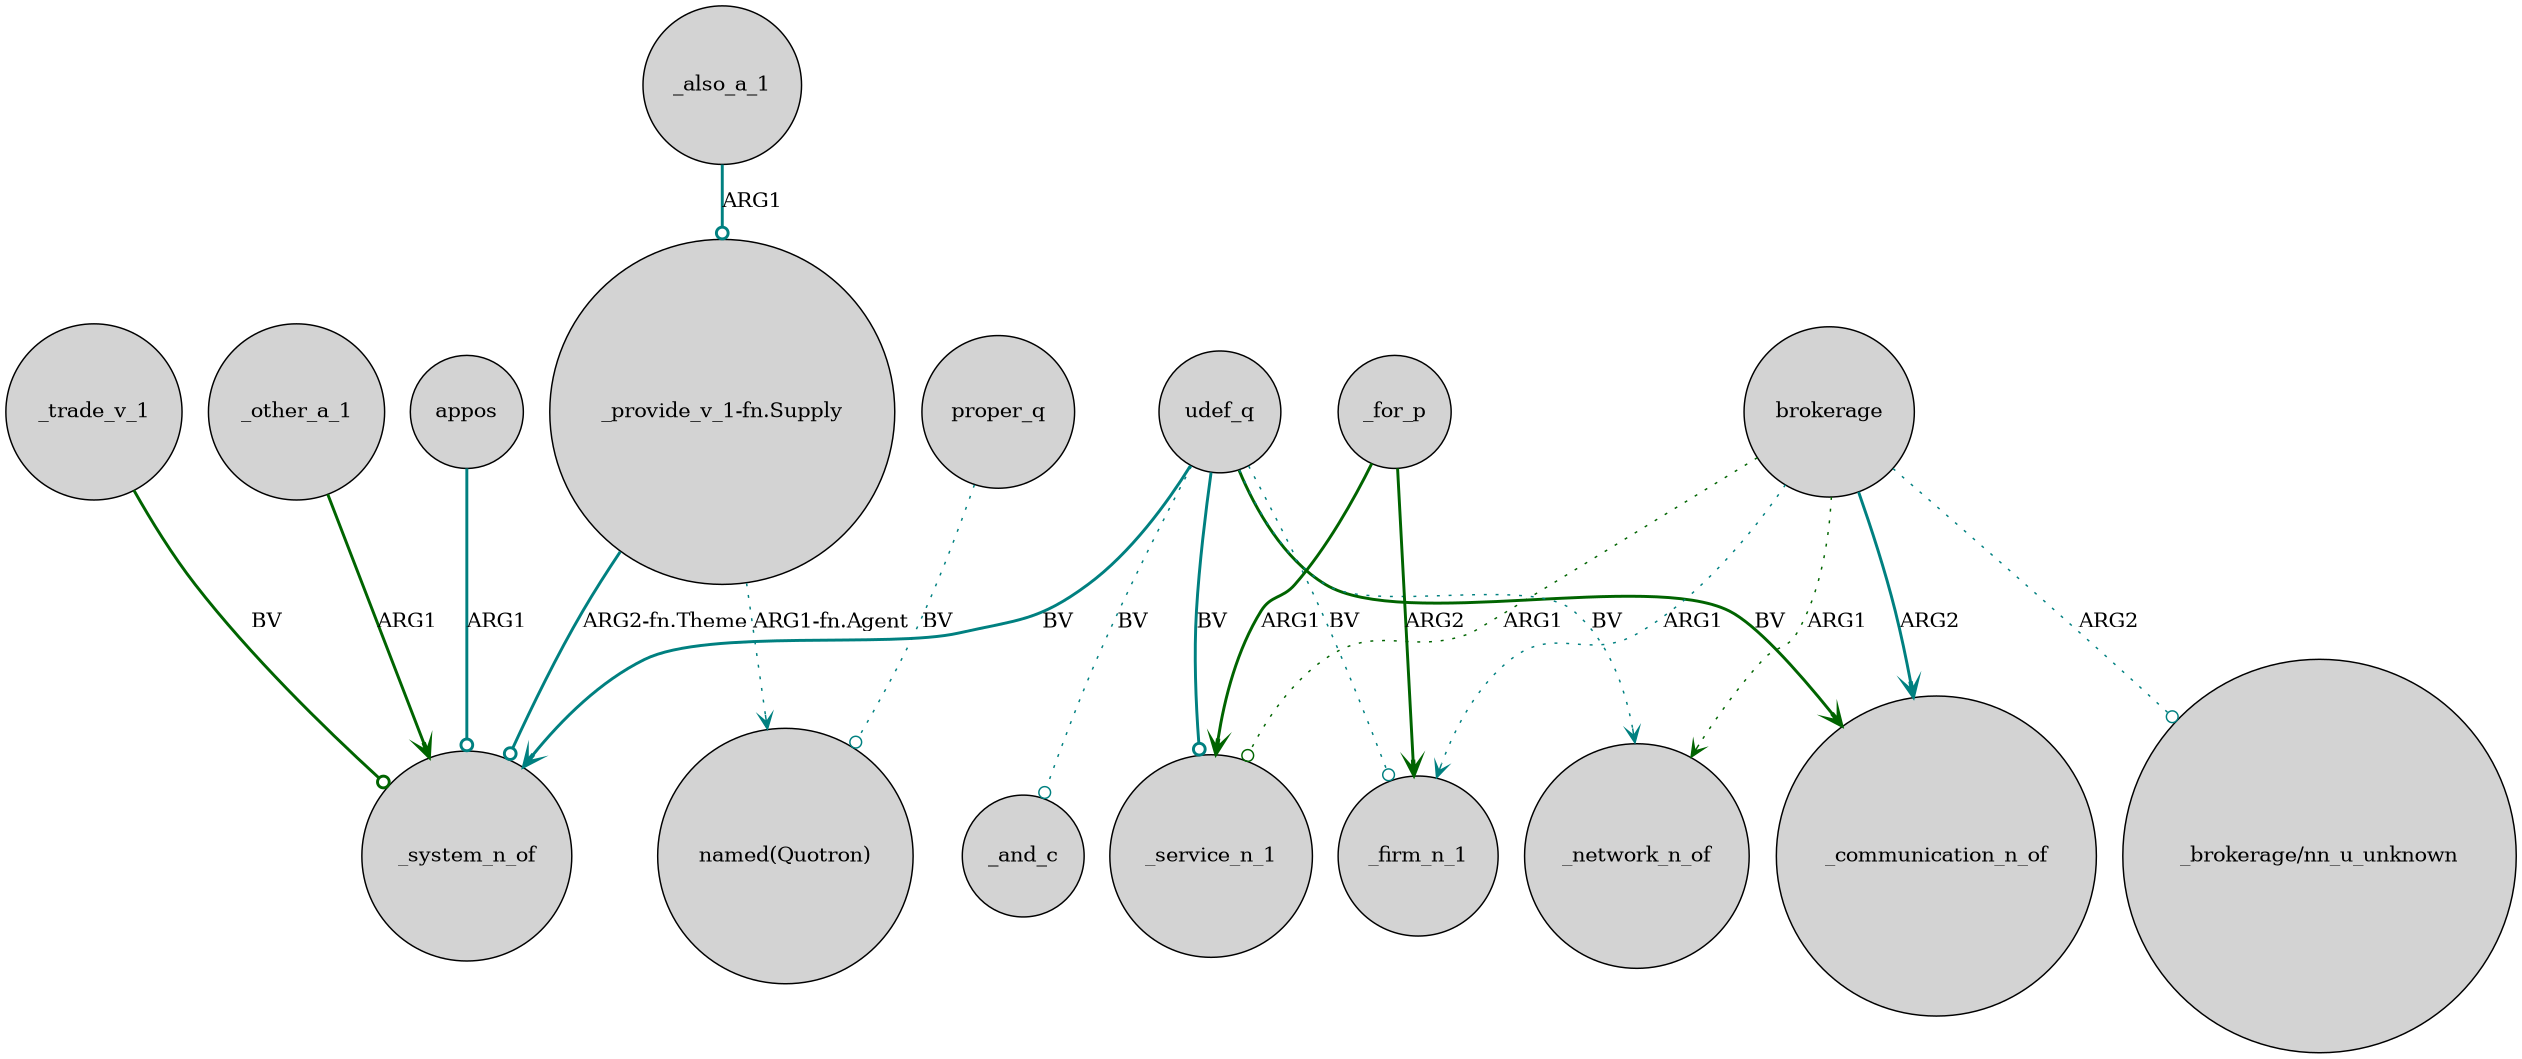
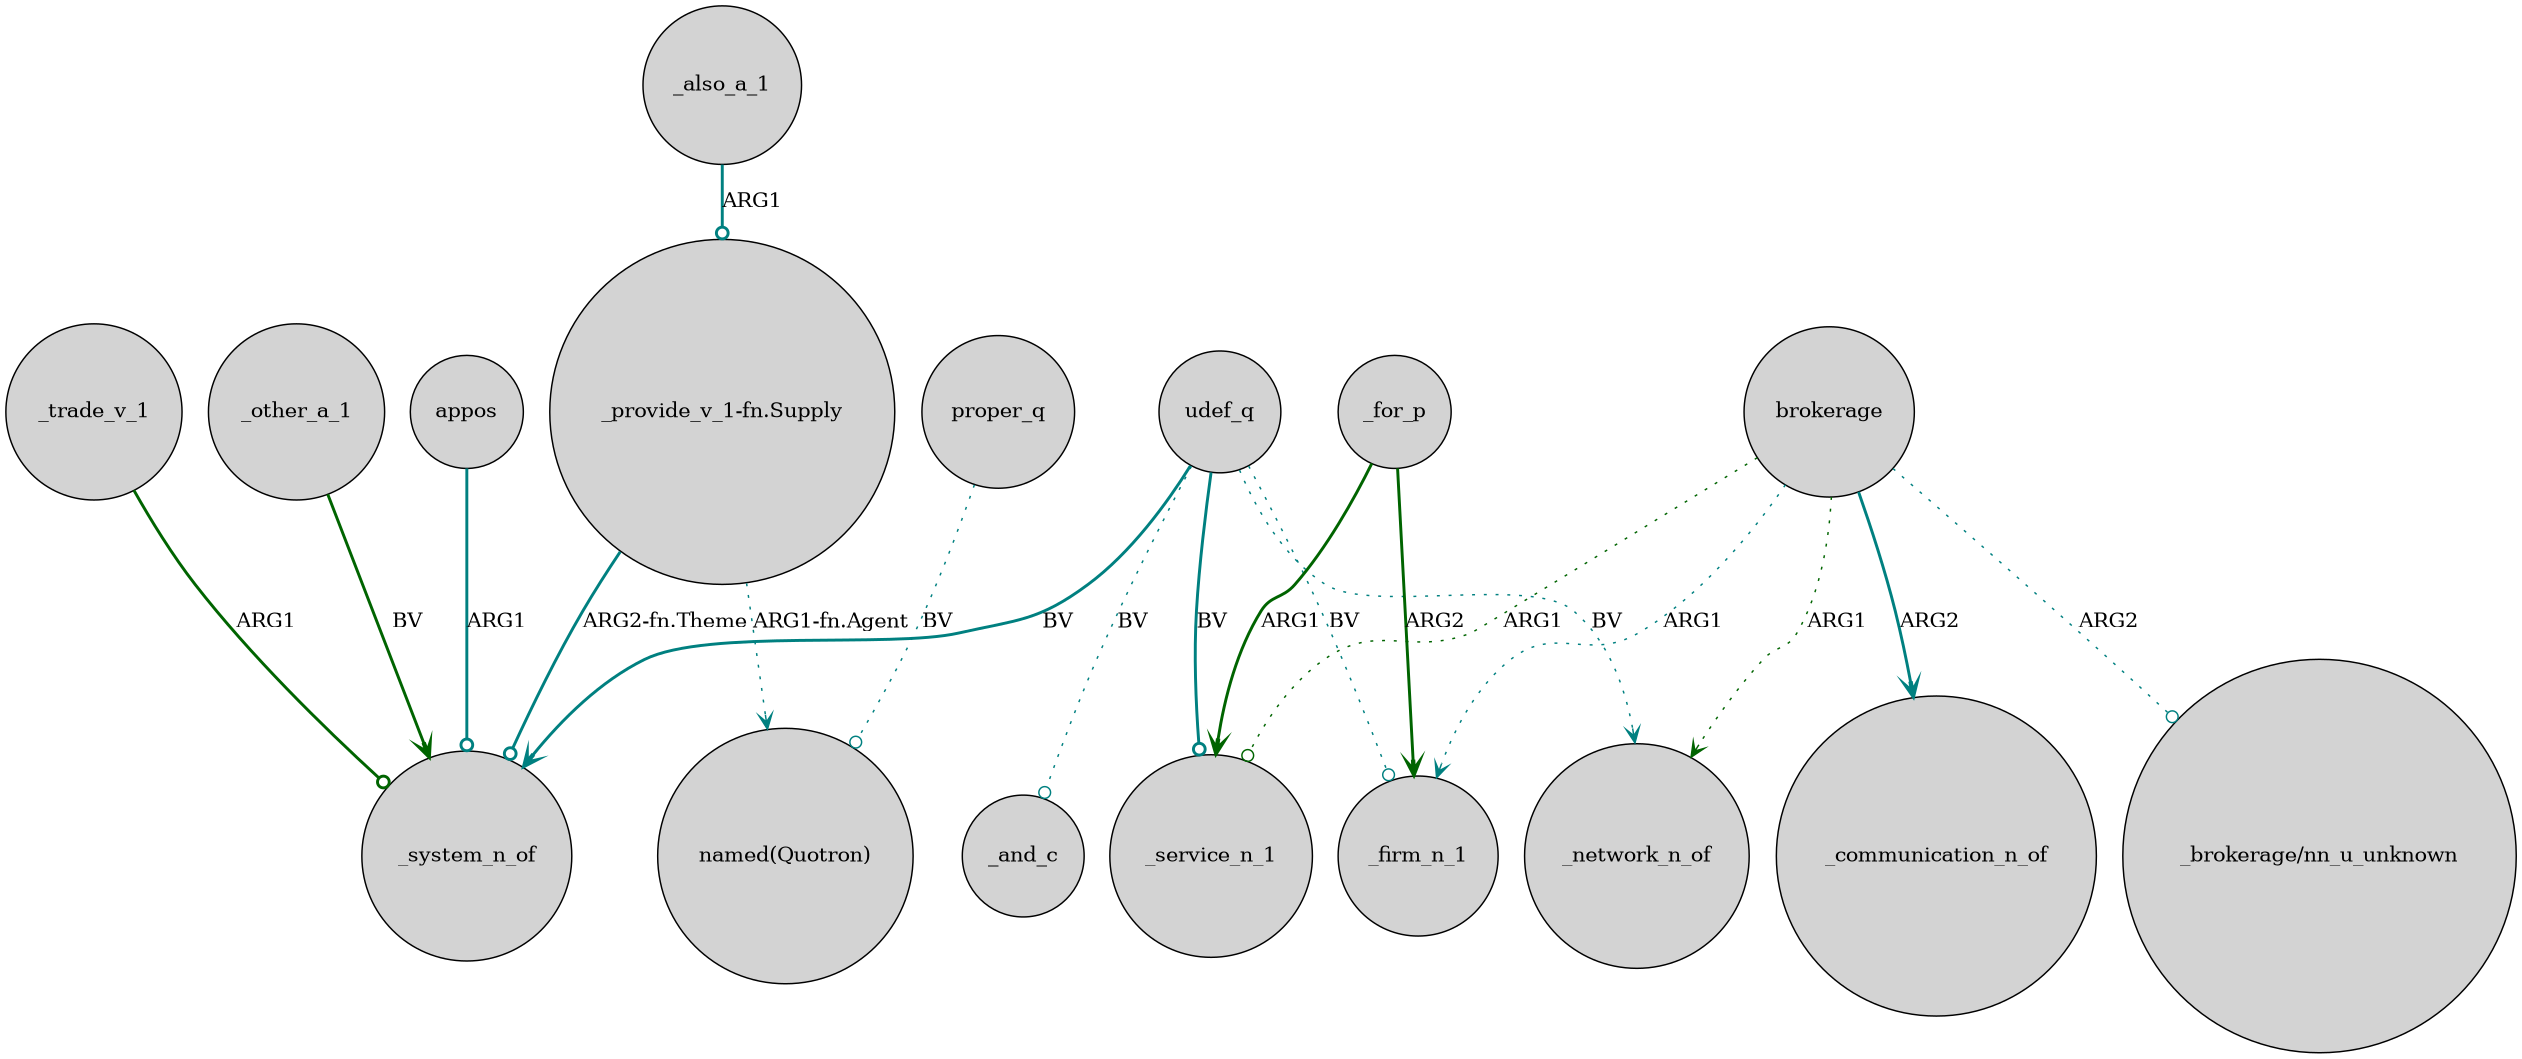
edge "udef_q" -> "_communication_n_of": removed, label "BV"
edge "_trade_v_1" -> "_system_n_of": label "BV" -> "ARG1"
edge "_other_a_1" -> "_system_n_of": label "ARG1" -> "BV"
